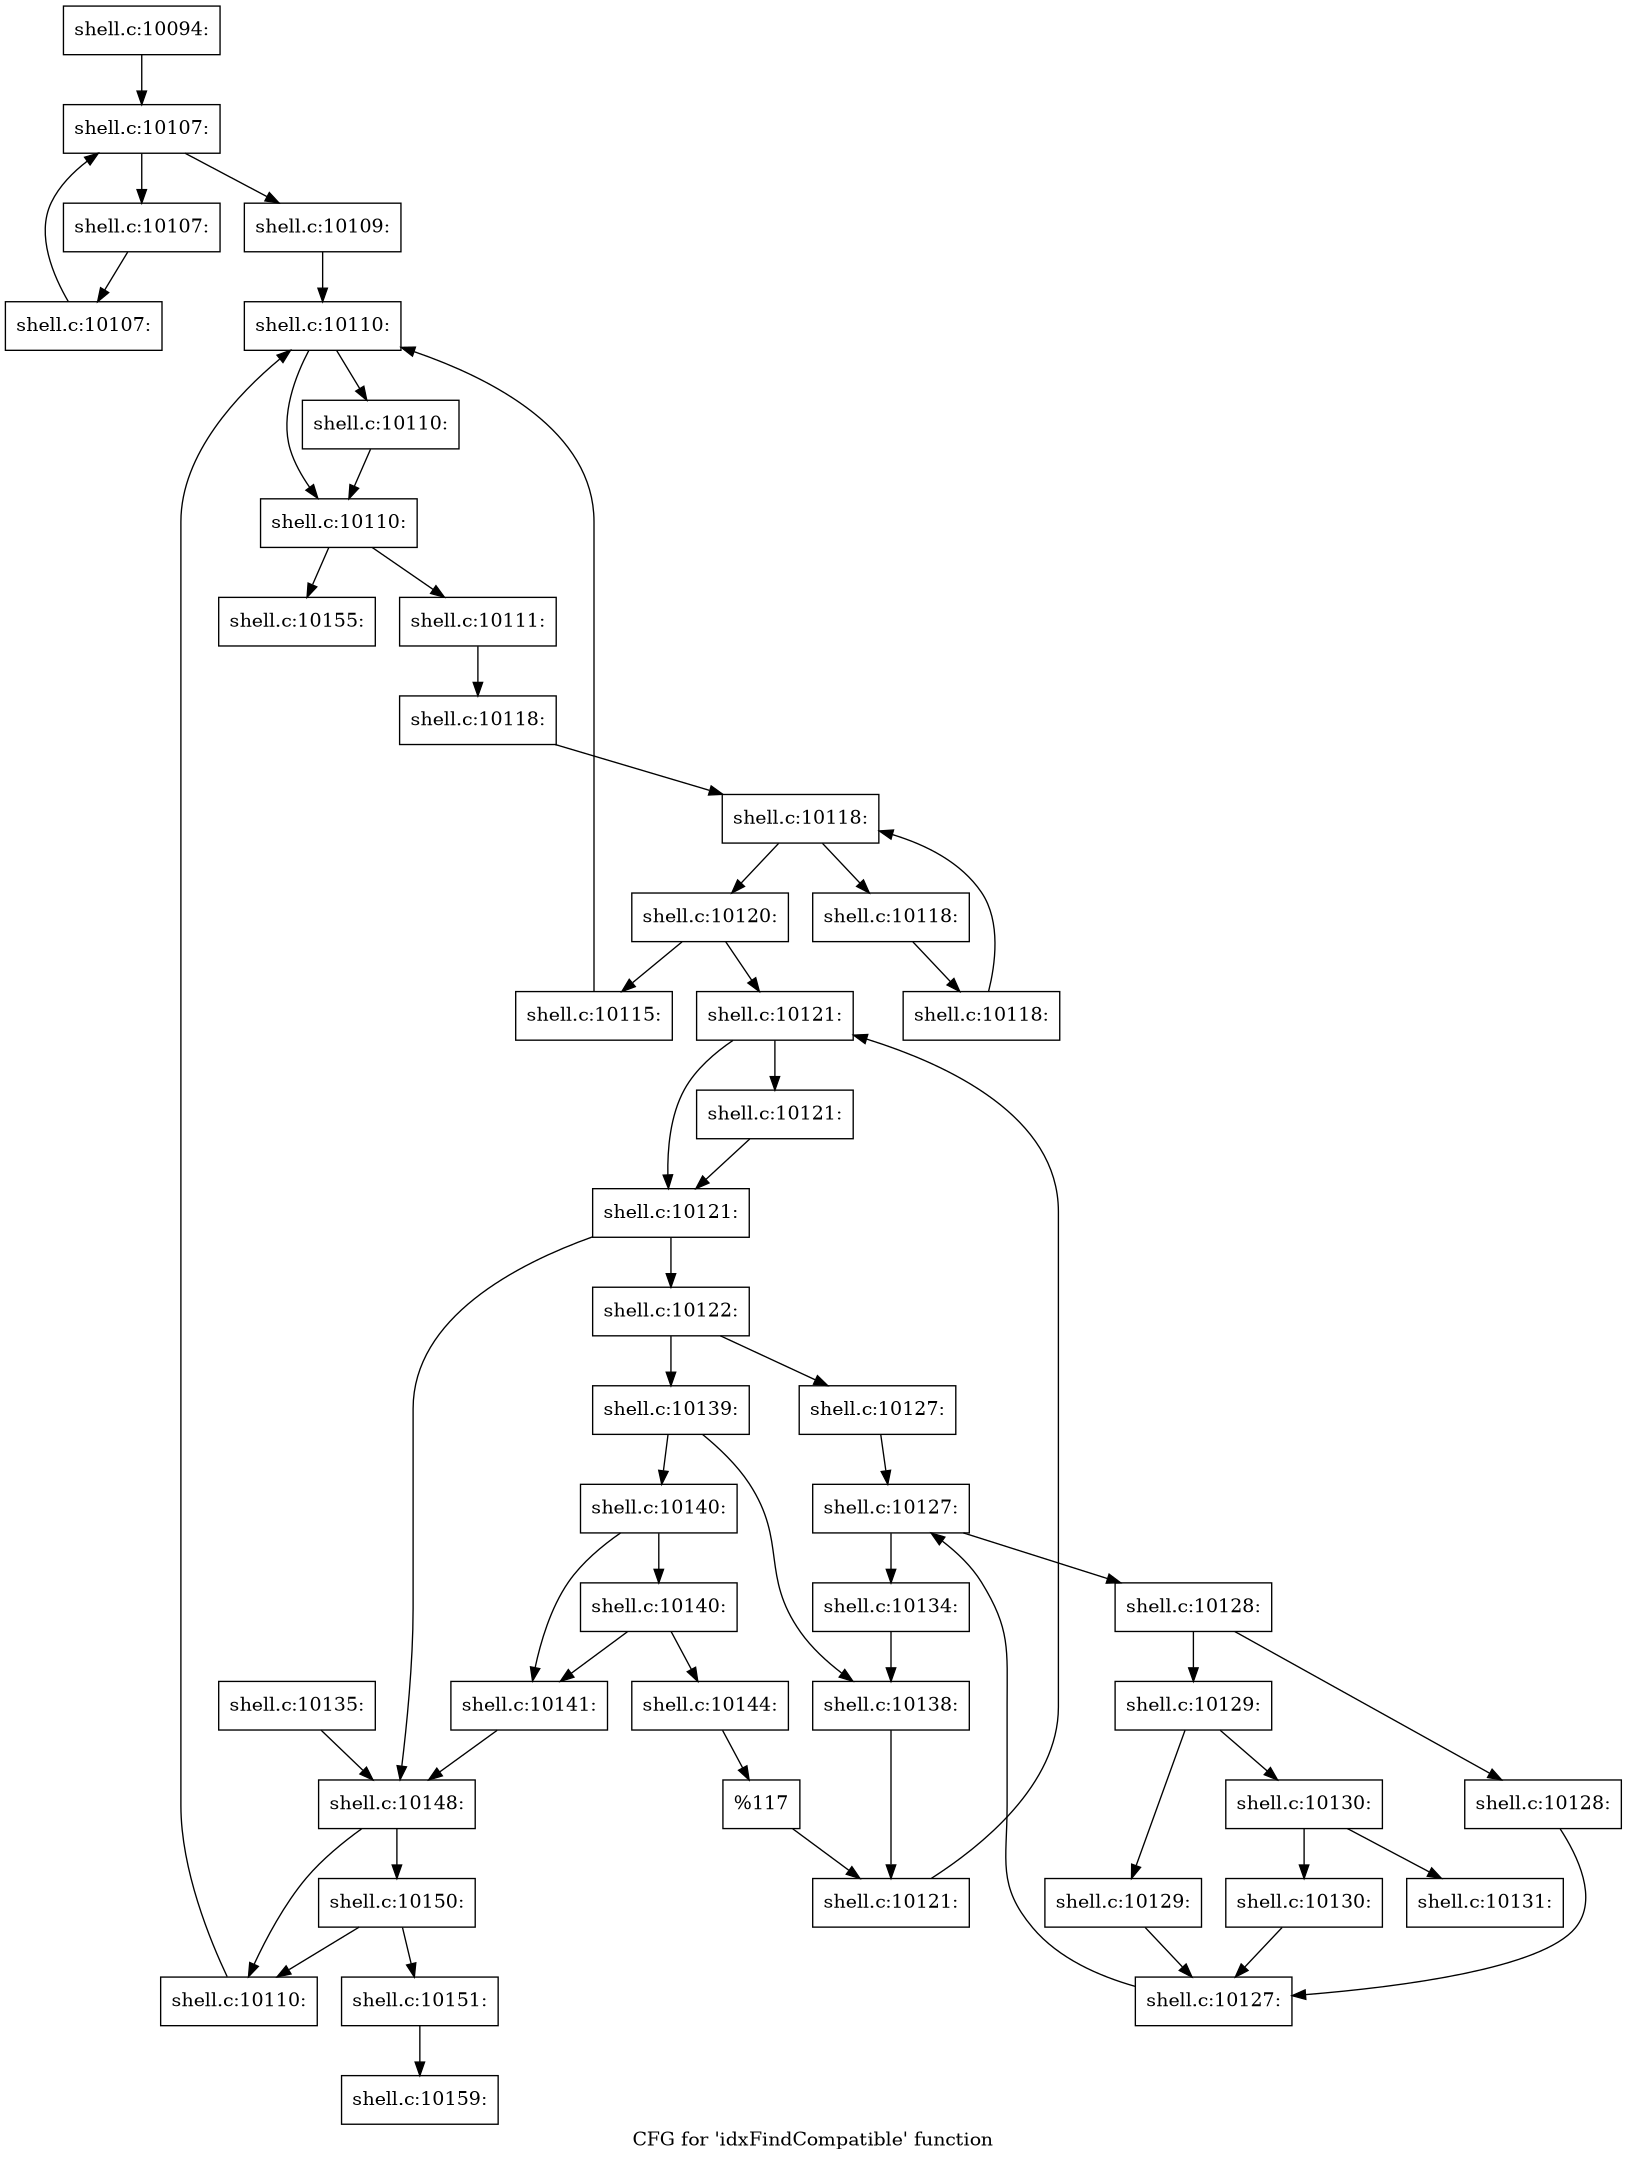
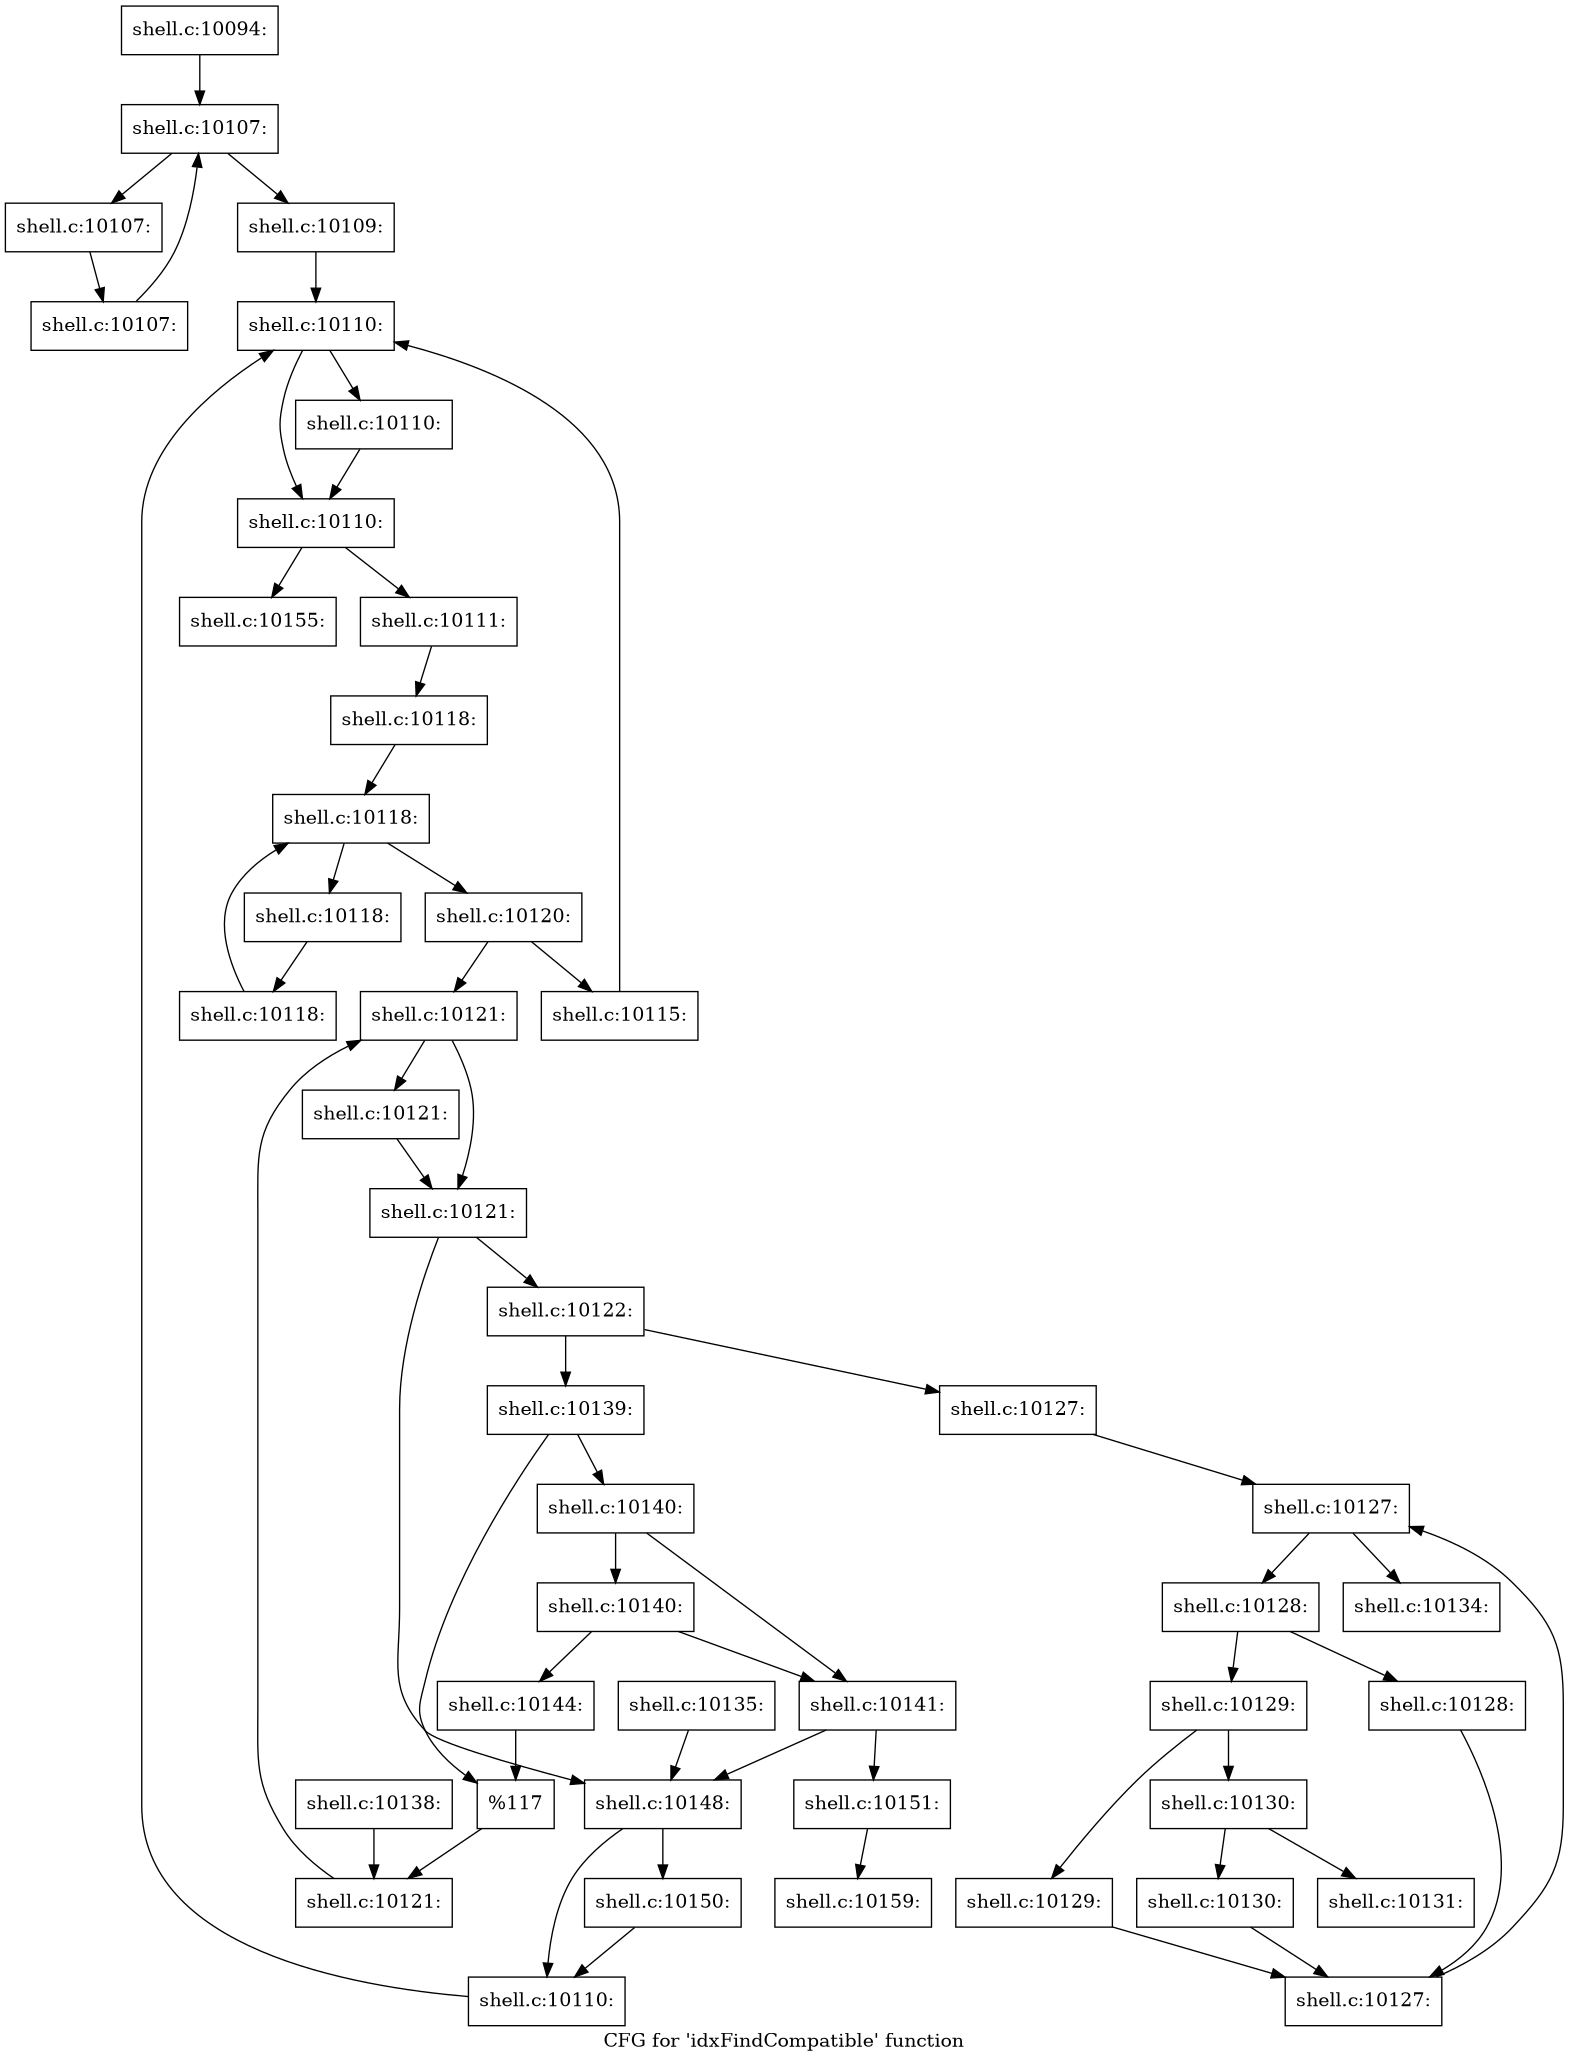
edge "shell.c:10139:" -> "shell.c:10138:": now "shell.c:10139:" -> "%117"
edge "shell.c:10134:" -> "shell.c:10138:": removed
edge "shell.c:10150:" -> "shell.c:10151:": now "shell.c:10141:" -> "shell.c:10151:"
